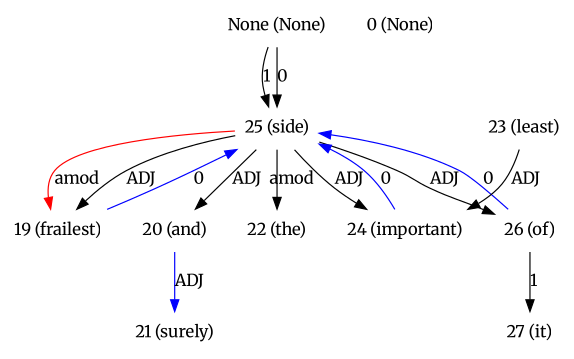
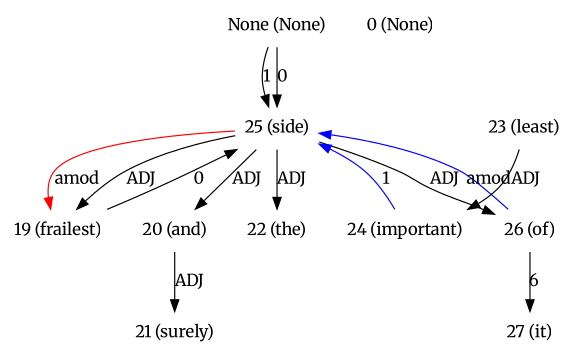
edge "25 (side)" -> "22 (the)": label "amod" -> "ADJ"
edge "25 (side)" -> "24 (important)": removed, label "ADJ"
edge "24 (important)" -> "25 (side)": label "0" -> "1"
edge "26 (of)" -> "25 (side)": label "0" -> "amod"
edge "19 (frailest)" -> "25 (side)": color blue -> black
edge "20 (and)" -> "21 (surely)": color blue -> black
edge "26 (of)" -> "27 (it)": label "1" -> "6"
